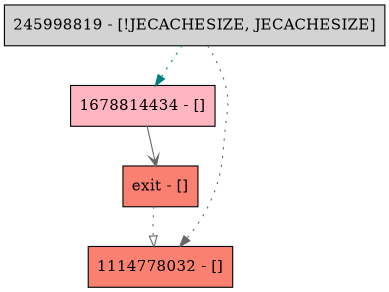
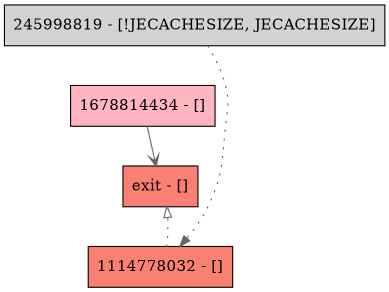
edge "245998819 - [!JECACHESIZE, JECACHESIZE]" -> "1678814434 - []": removed
edge "exit - []" -> "1114778032 - []": reversed
